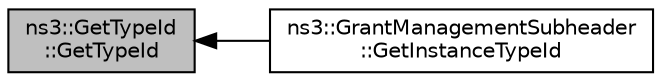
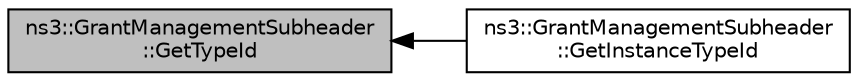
node "ns3::GetTypeId ::GetTypeId": label "ns3::GetTypeId ::GetTypeId" -> "ns3::GrantManagementSubheader ::GetTypeId"
